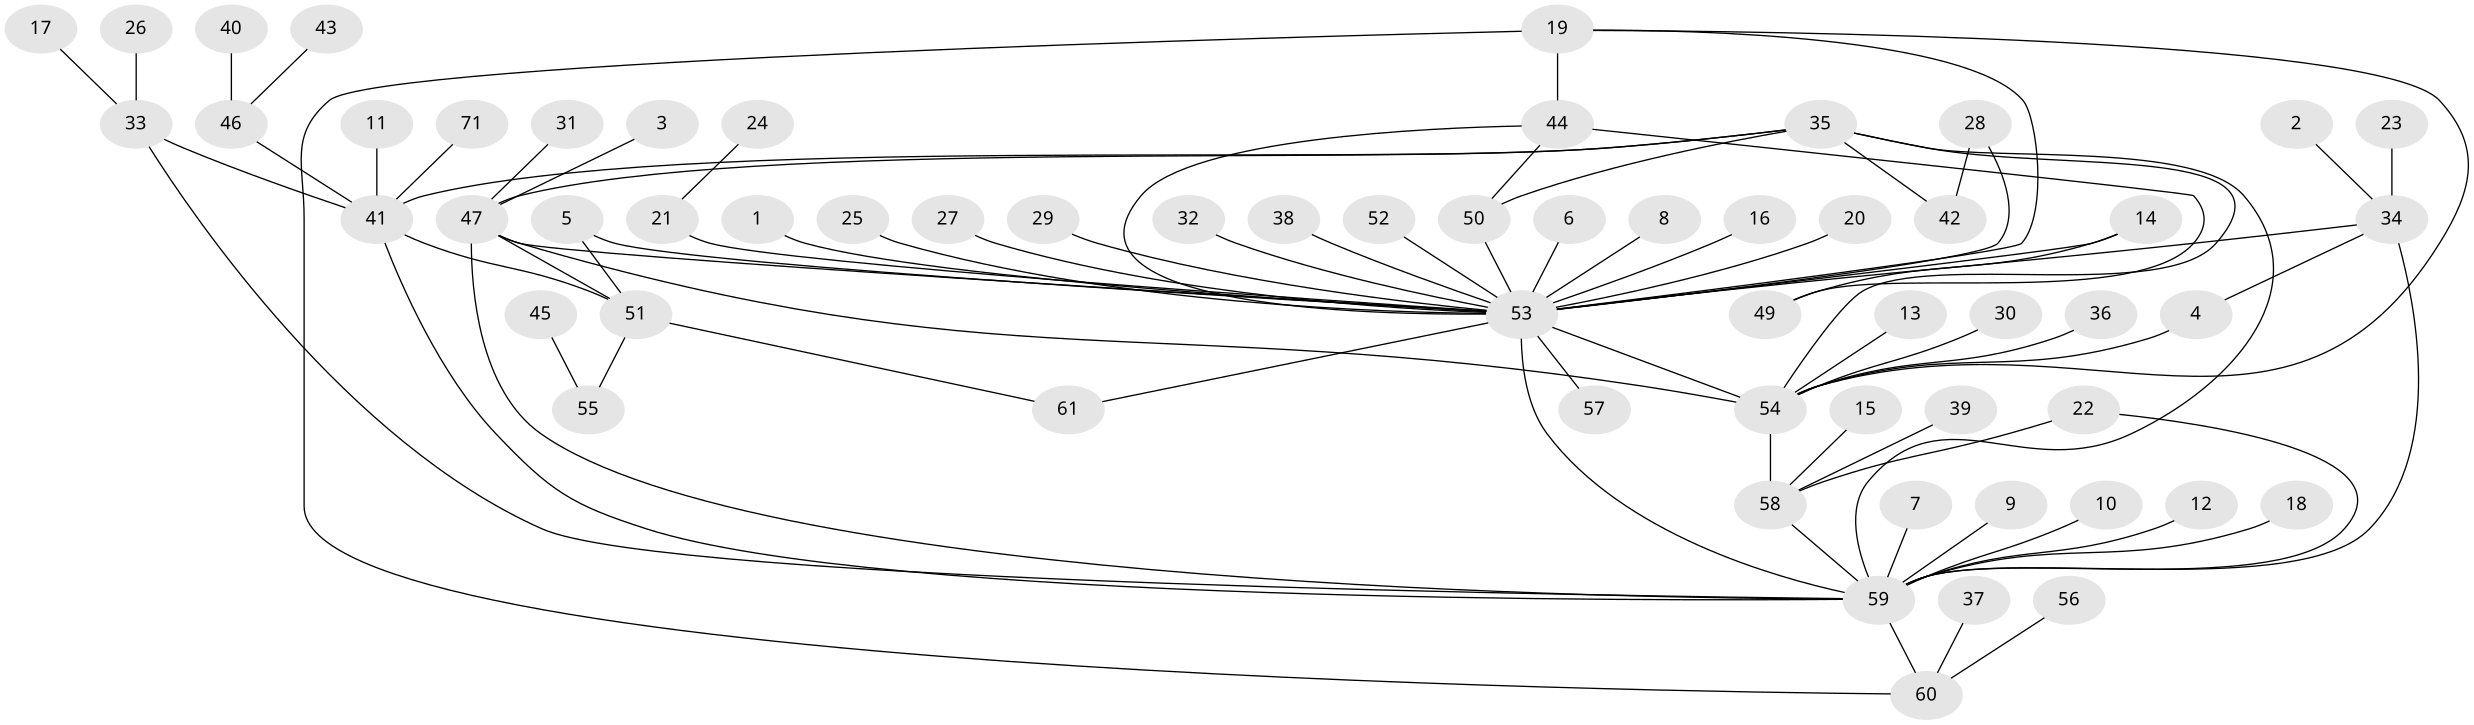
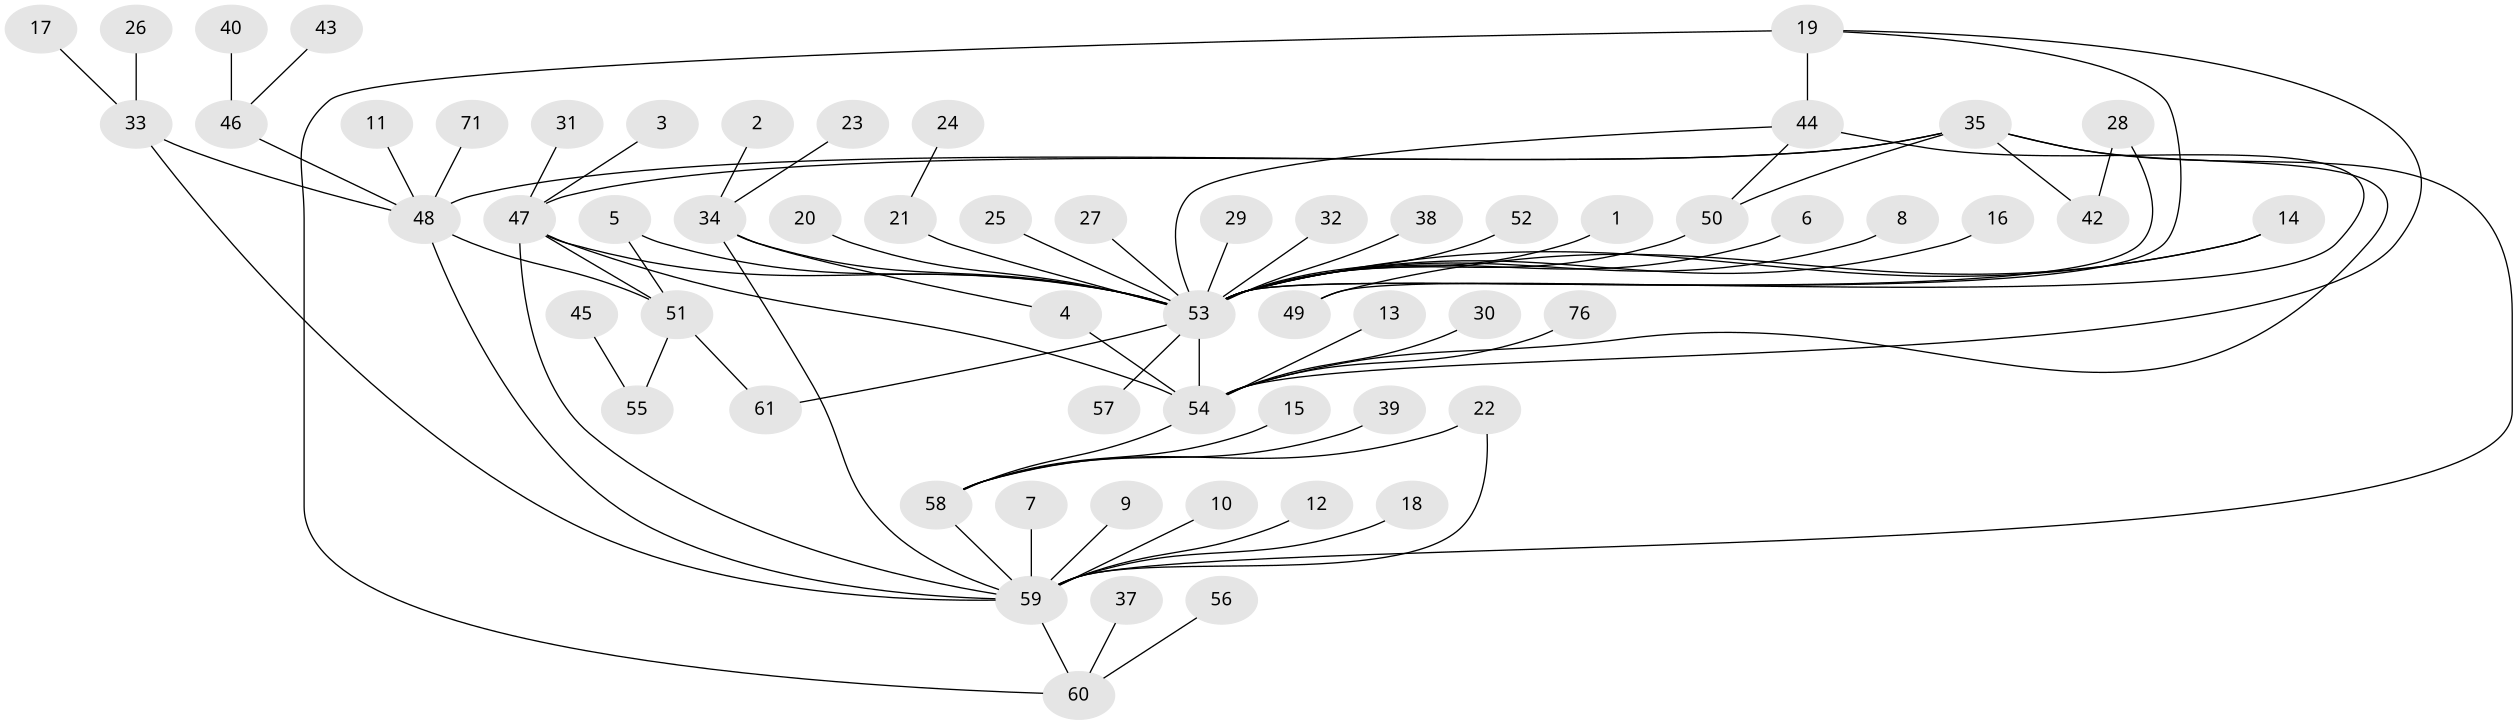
node "41": label "41" -> "48"
node "36": label "36" -> "76"
edge "53" -- "59": removed
